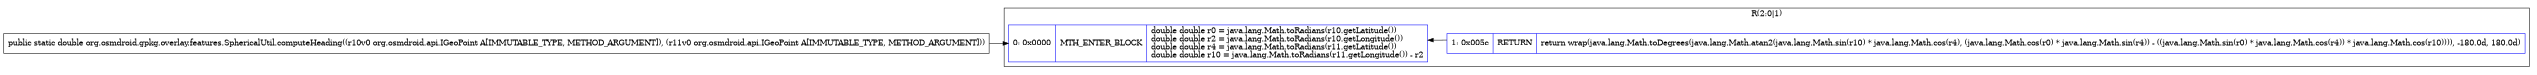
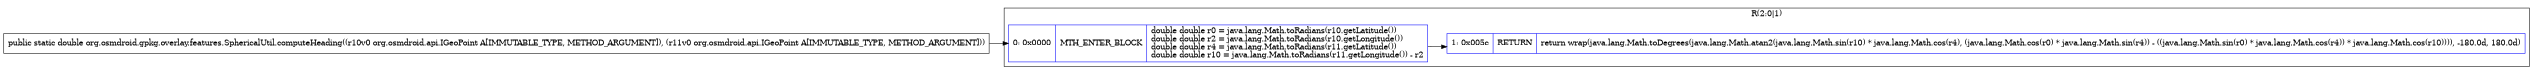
edge "1: 0x005c" -> "0: 0x0000": reversed
